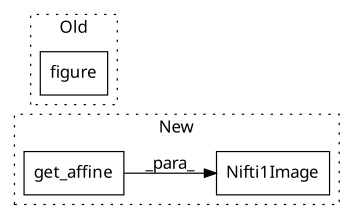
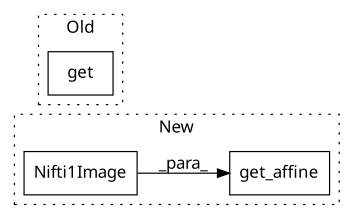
node "figure": label "figure" -> "get"
edge "get_affine" -> "Nifti1Image": reversed
